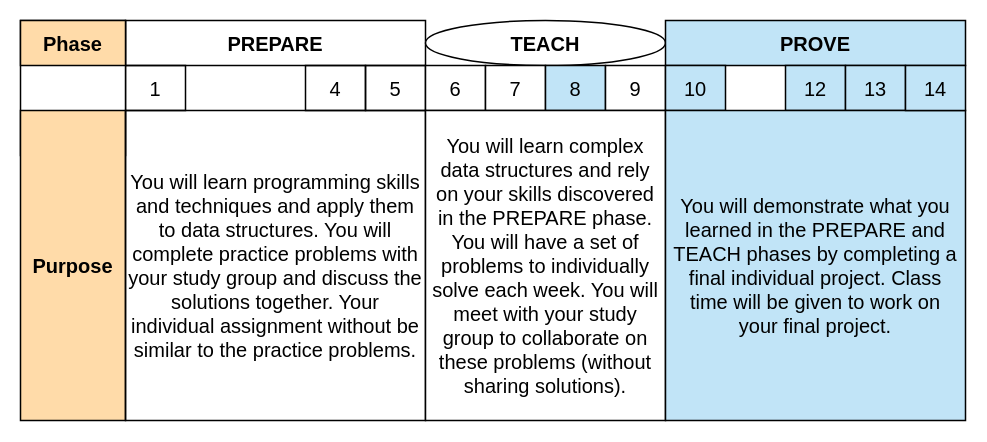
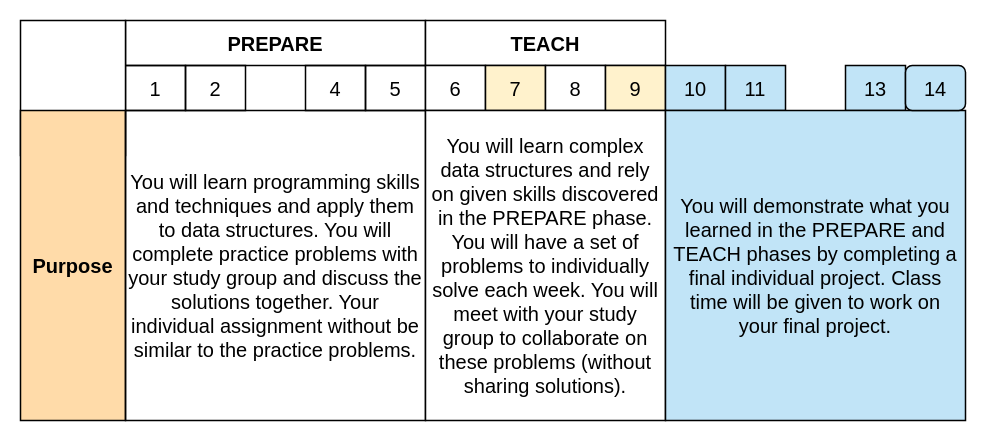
node "Phase": removed
node "TEACH": shape ellipse -> rectangle
node "PROVE": removed
node "2": added
node "7": fillcolor #ffffff -> #fff2cc
node "8": fillcolor #c1e4f7 -> #ffffff
node "9": fillcolor #ffffff -> #fff2cc
node "11": added
node "12": removed
node "14": shape rectangle -> rounded rectangle
node "You will learn complex data structures and rely on your skills discovered in the PREPARE phase. You will have a set of problems to individually solve each week. You will meet with your study group to collaborate on these problems (without sharing solutions).": label "You will learn complex data structures and rely on your skills discovered in the PREPARE phase. You will have a set of problems to individually solve each week. You will meet with your study group to collaborate on these problems (without sharing solutions)." -> "You will learn complex data structures and rely on given skills discovered in the PREPARE phase. You will have a set of problems to individually solve each week. You will meet with your study group to collaborate on these problems (without sharing solutions)."
